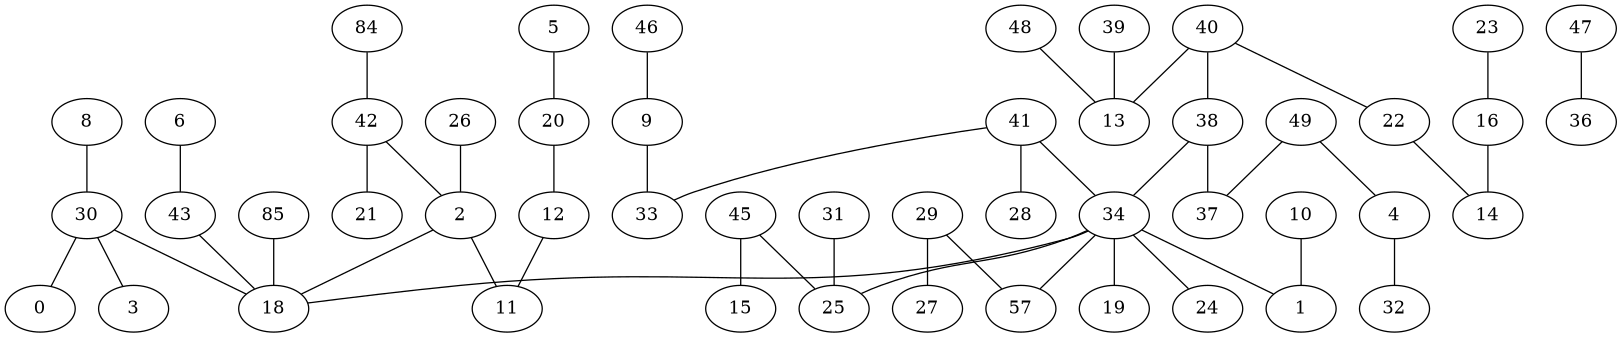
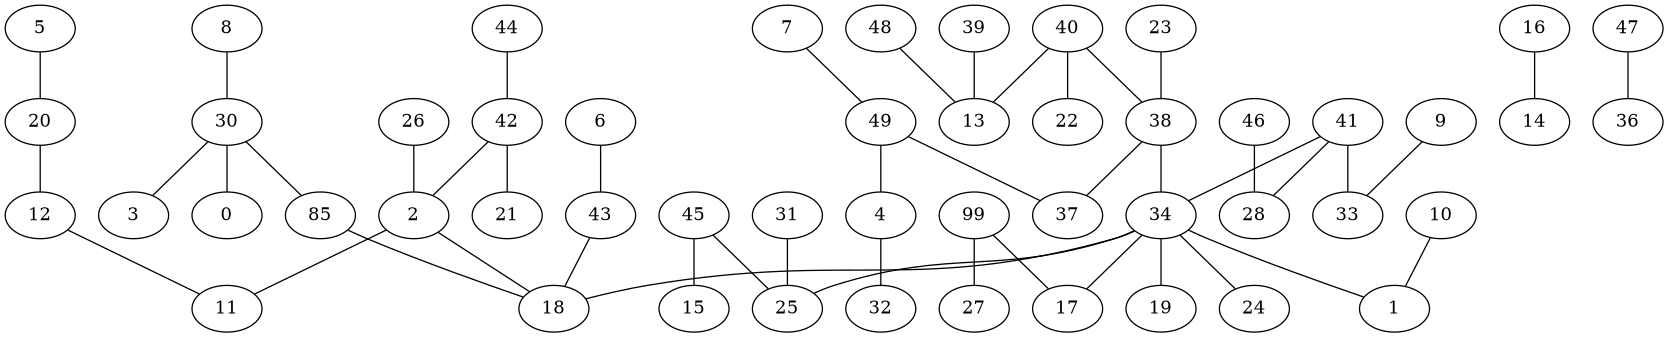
node "84": label "84" -> "44"
node "7": added
edge "46" -- "9": now "46" -- "28"
edge "23" -- "16": now "23" -- "38"
edge "22" -- "14": removed
node "29": label "29" -> "99"
edge "30" -- "18": now "30" -- "85"
node "57": label "57" -> "17"
